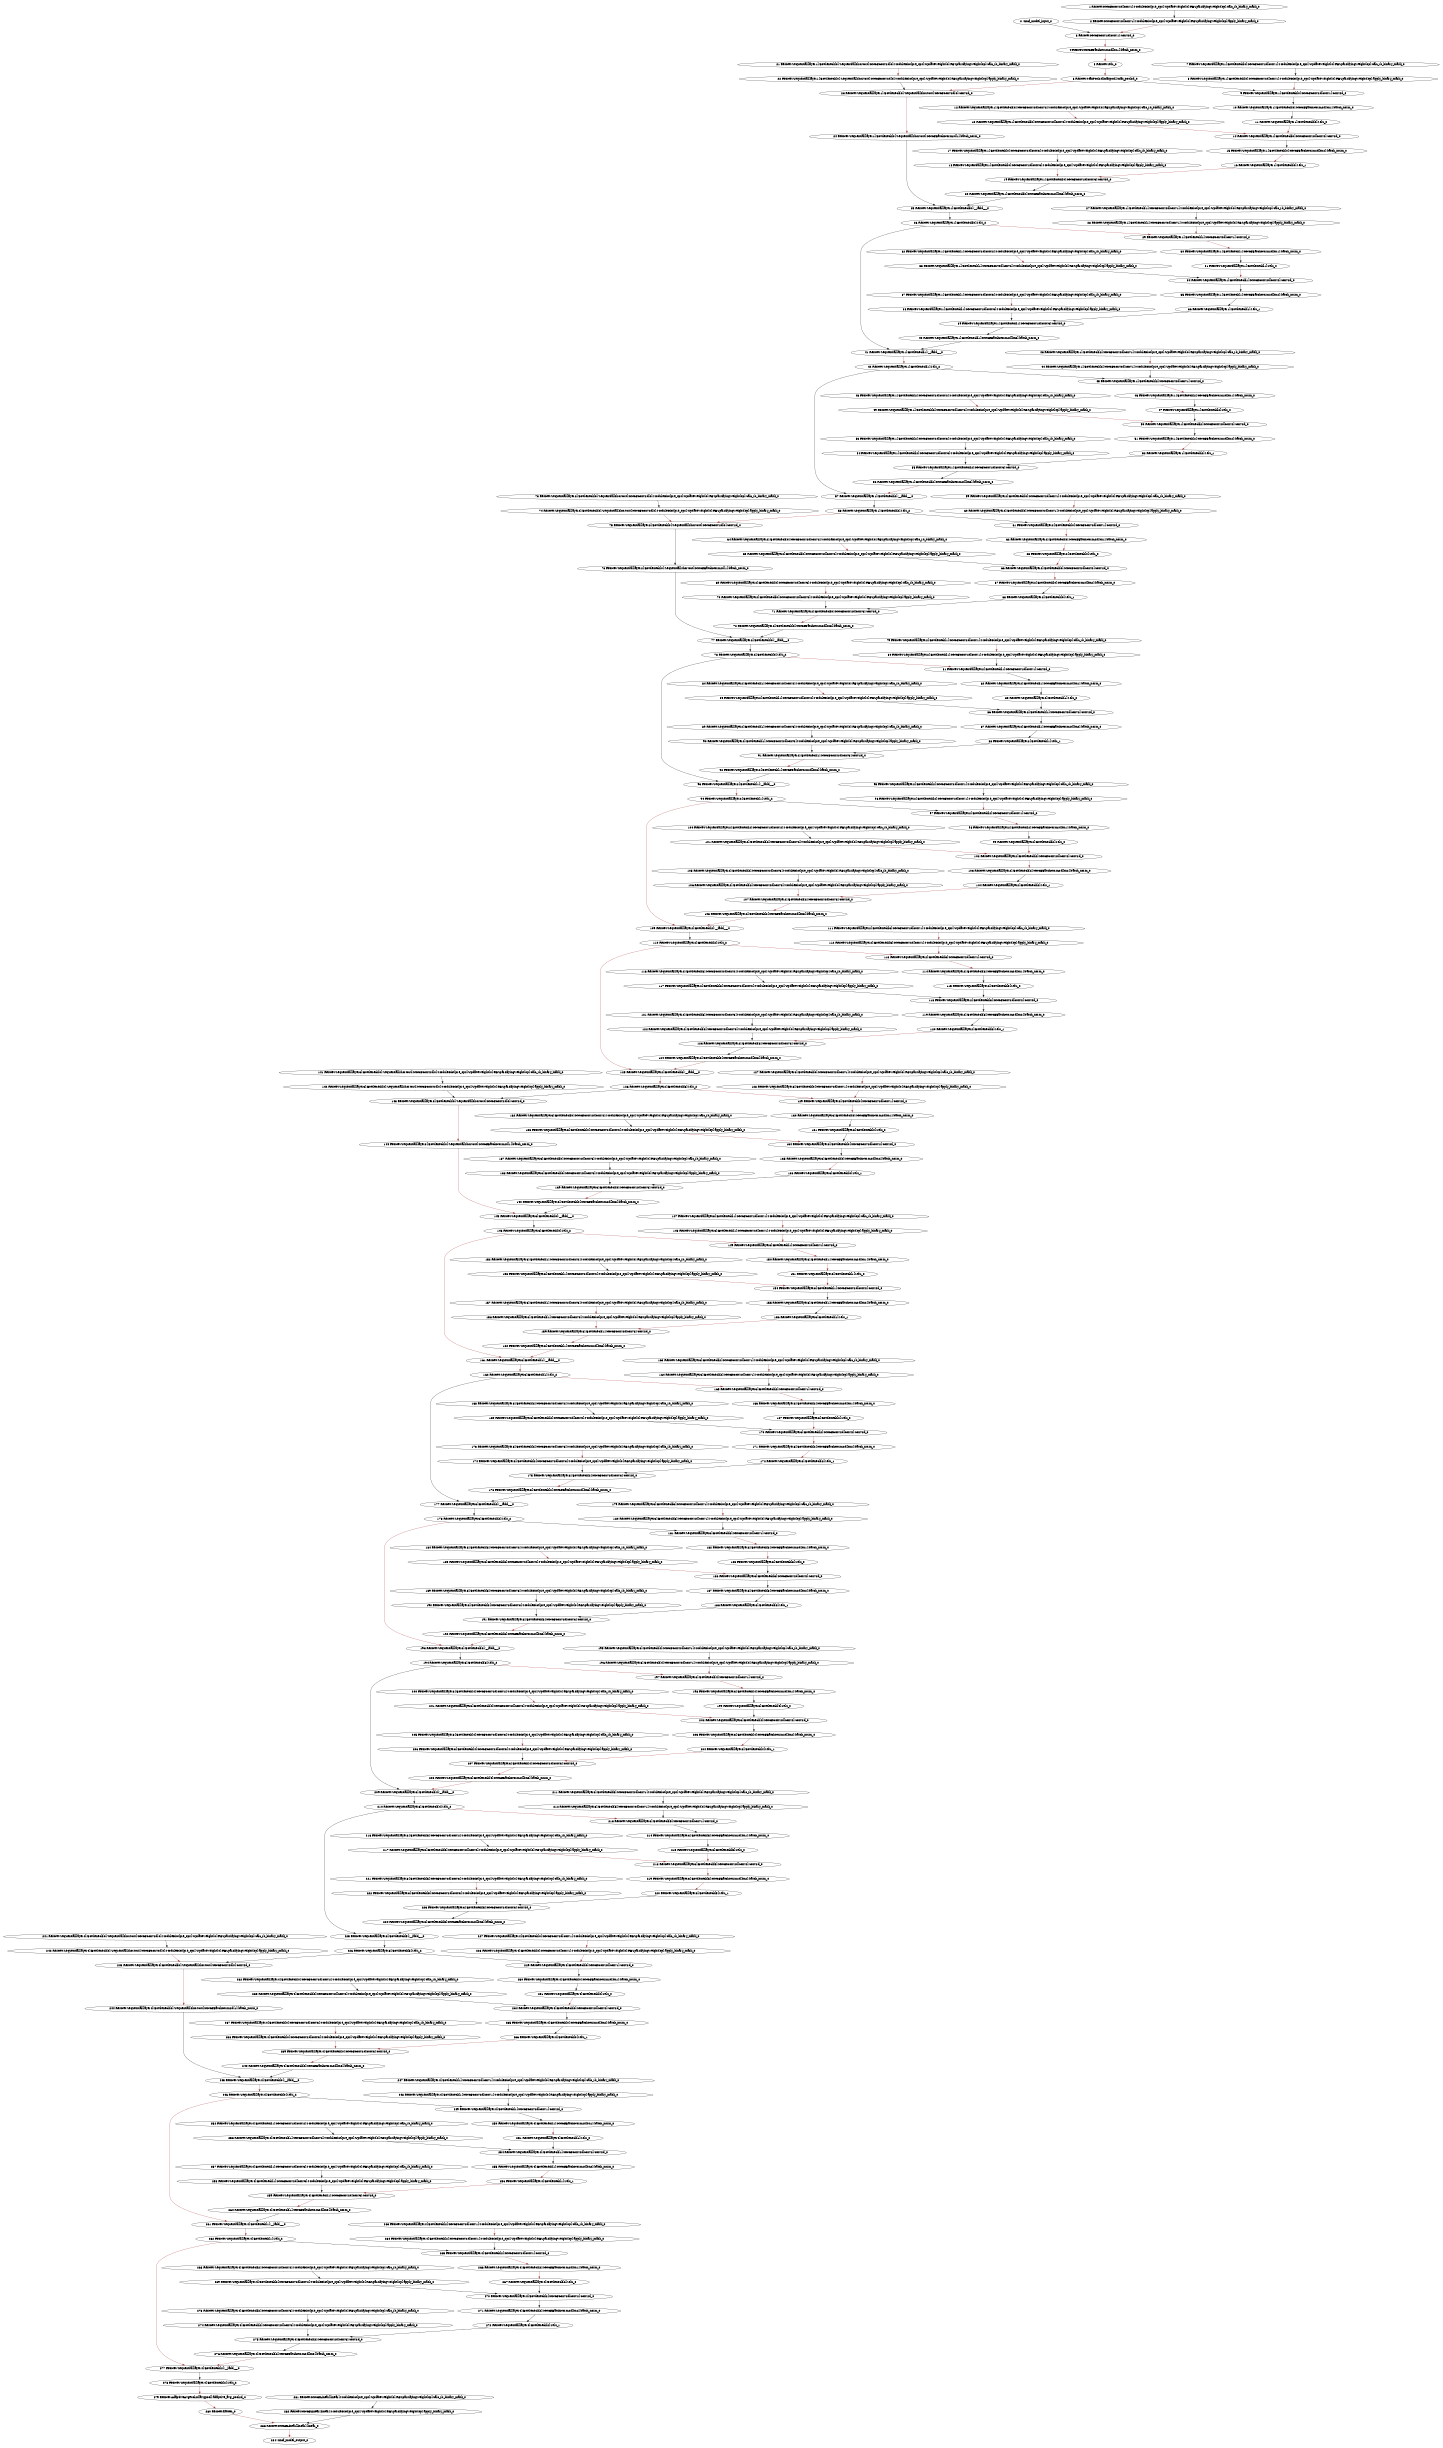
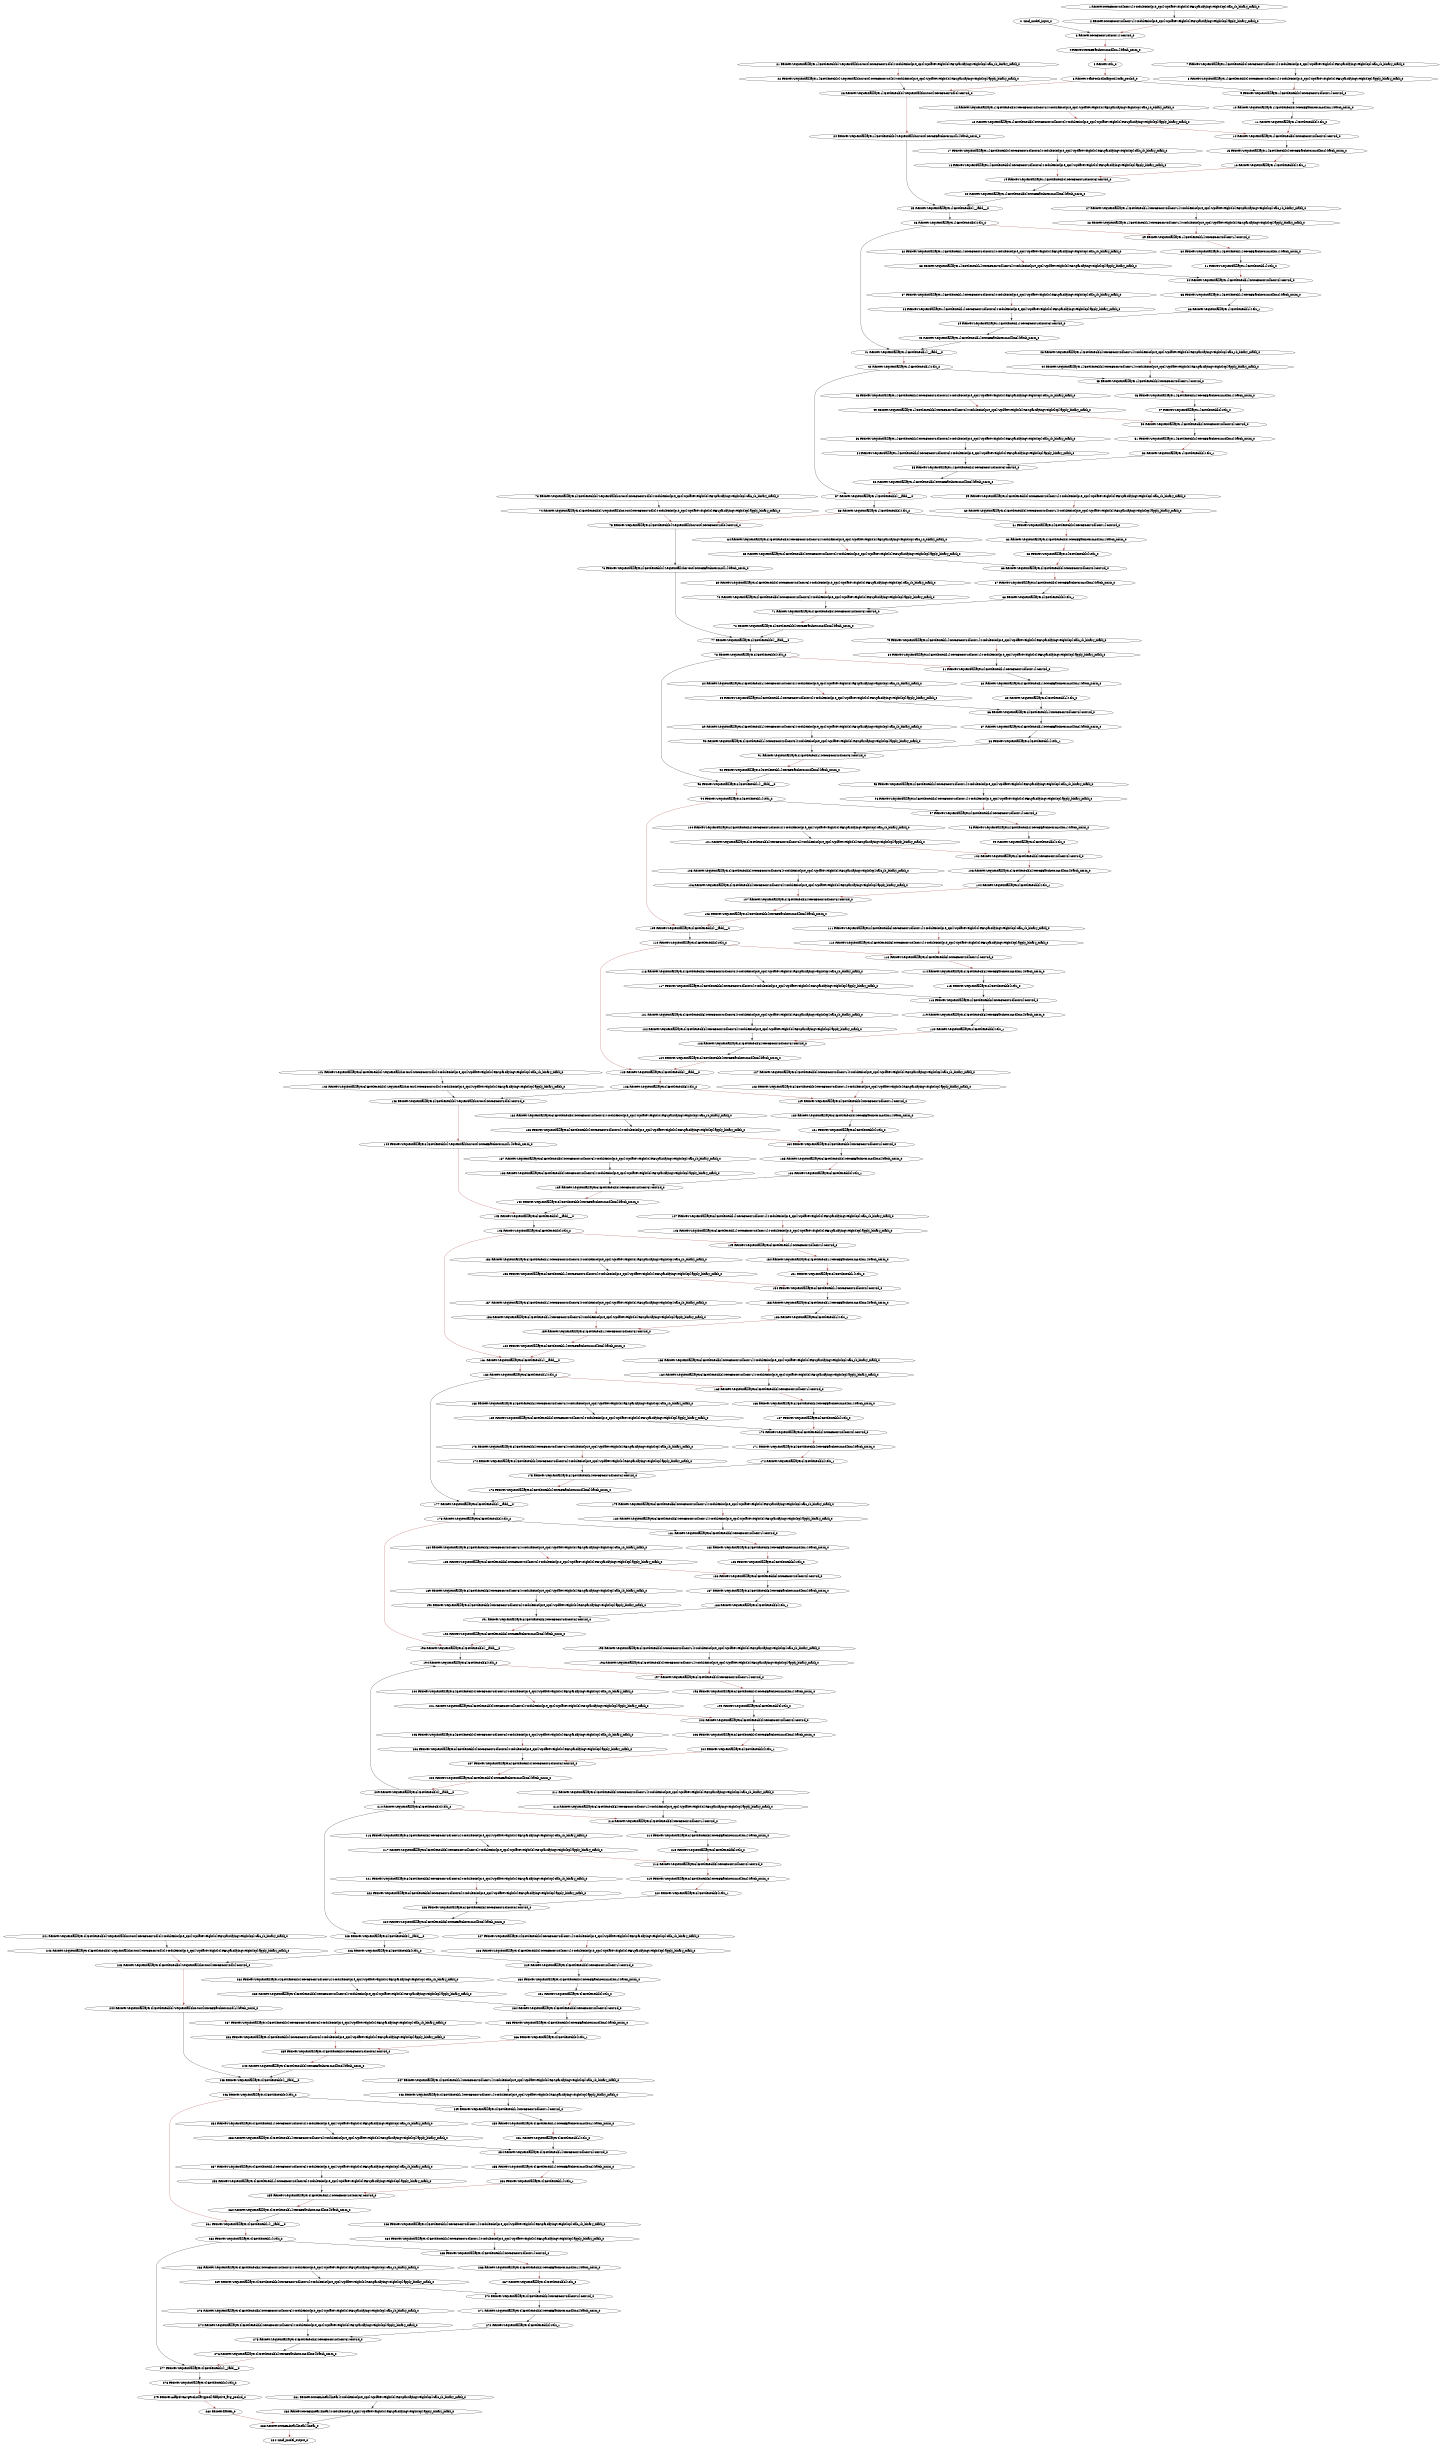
edge "194 ResNet/Sequential[layer3]/Bottleneck[3]/relu_2" -> "209 ResNet/Sequential[layer3]/Bottleneck[4]/__iadd___0": reversed
edge "262 ResNet/Sequential[layer4]/Bottleneck[1]/relu_2" -> "277 ResNet/Sequential[layer4]/Bottleneck[2]/__iadd___0": color brown -> black
